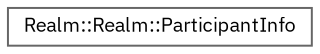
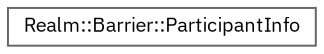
node "Realm::Realm::ParticipantInfo": label "Realm::Realm::ParticipantInfo" -> "Realm::Barrier::ParticipantInfo"
